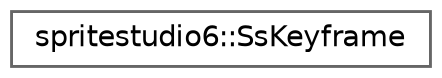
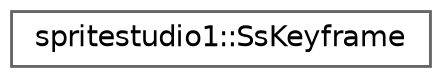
node "spritestudio6::SsKeyframe": label "spritestudio6::SsKeyframe" -> "spritestudio1::SsKeyframe"
